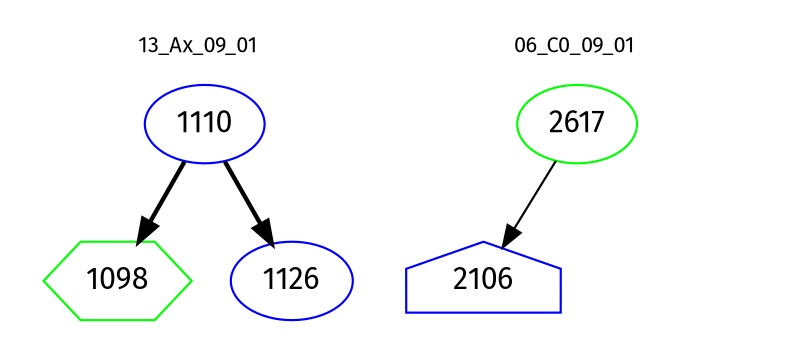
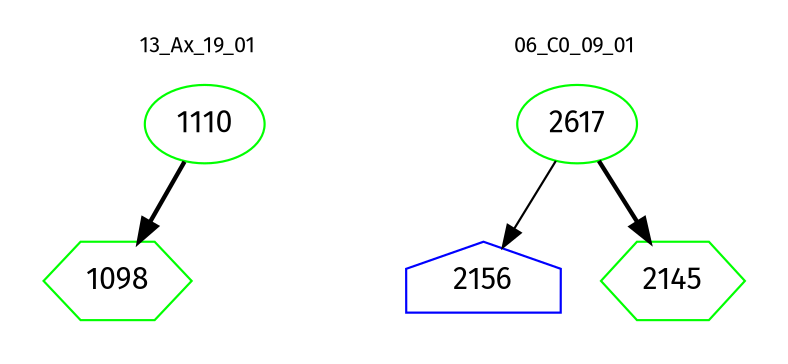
cluster "13_Ax_09_01": label "13_Ax_09_01" -> "13_Ax_19_01"
node "1110": color blue -> green
node "1126": removed
node "2106": label "2106" -> "2156"
node "2145": added
